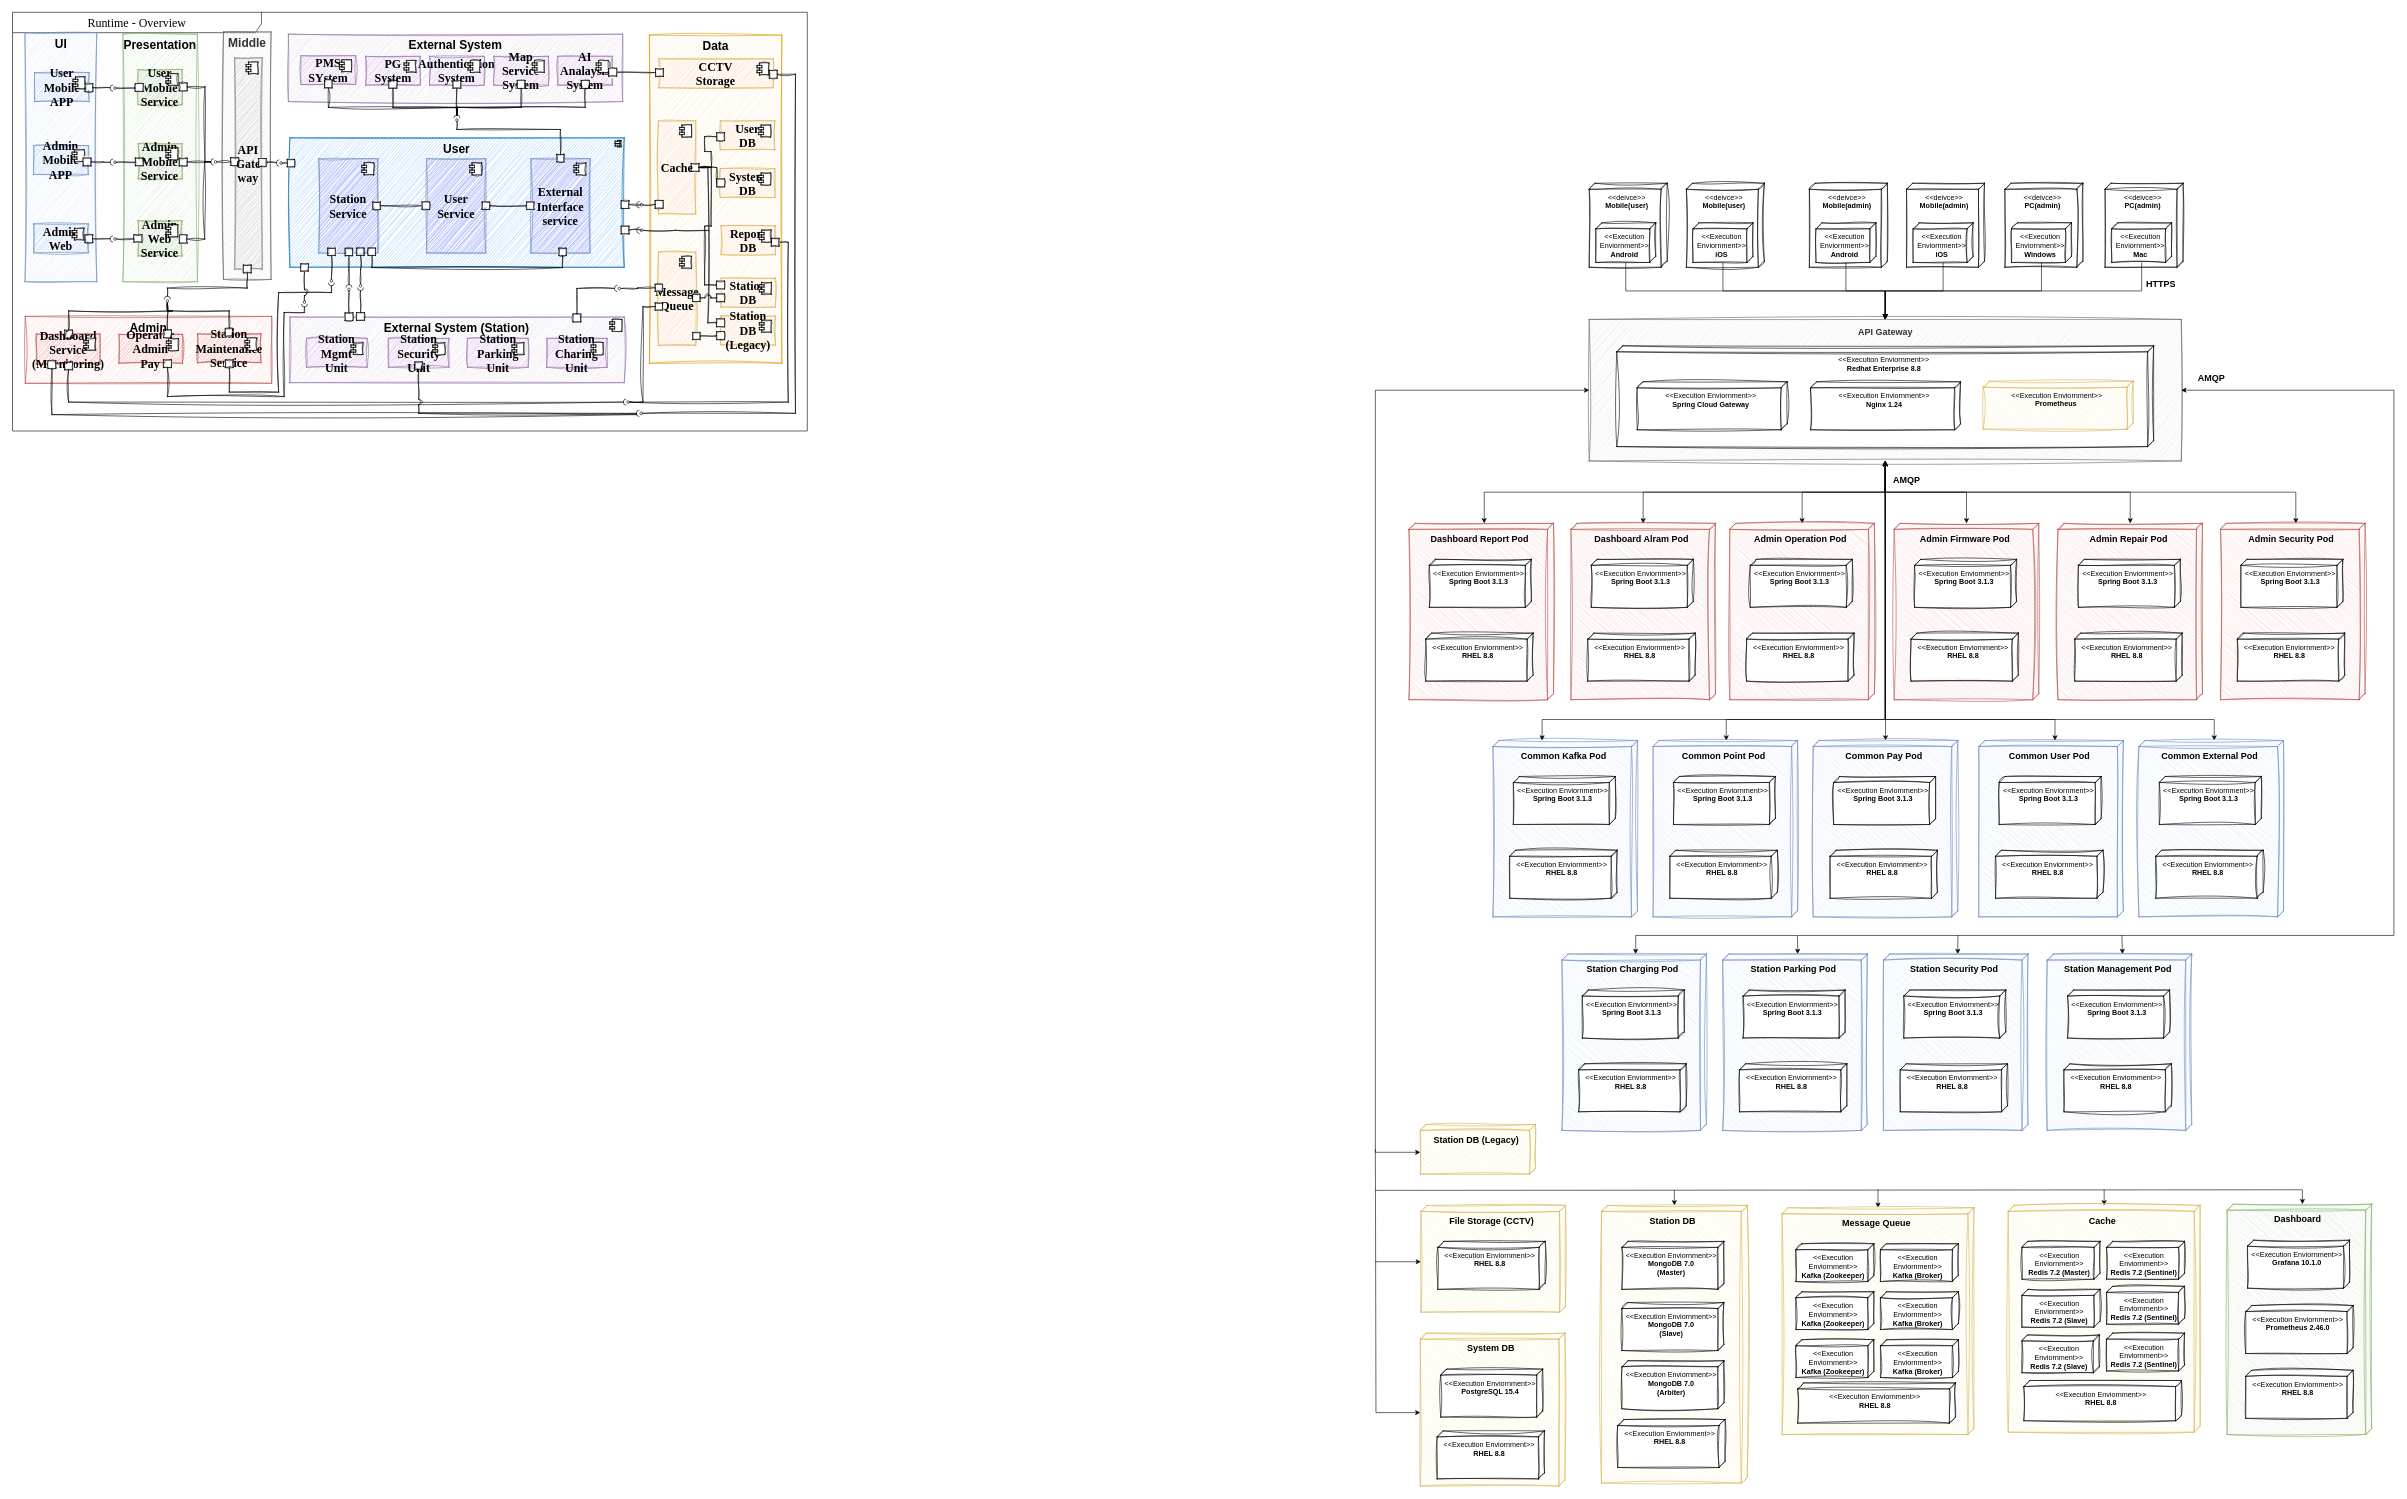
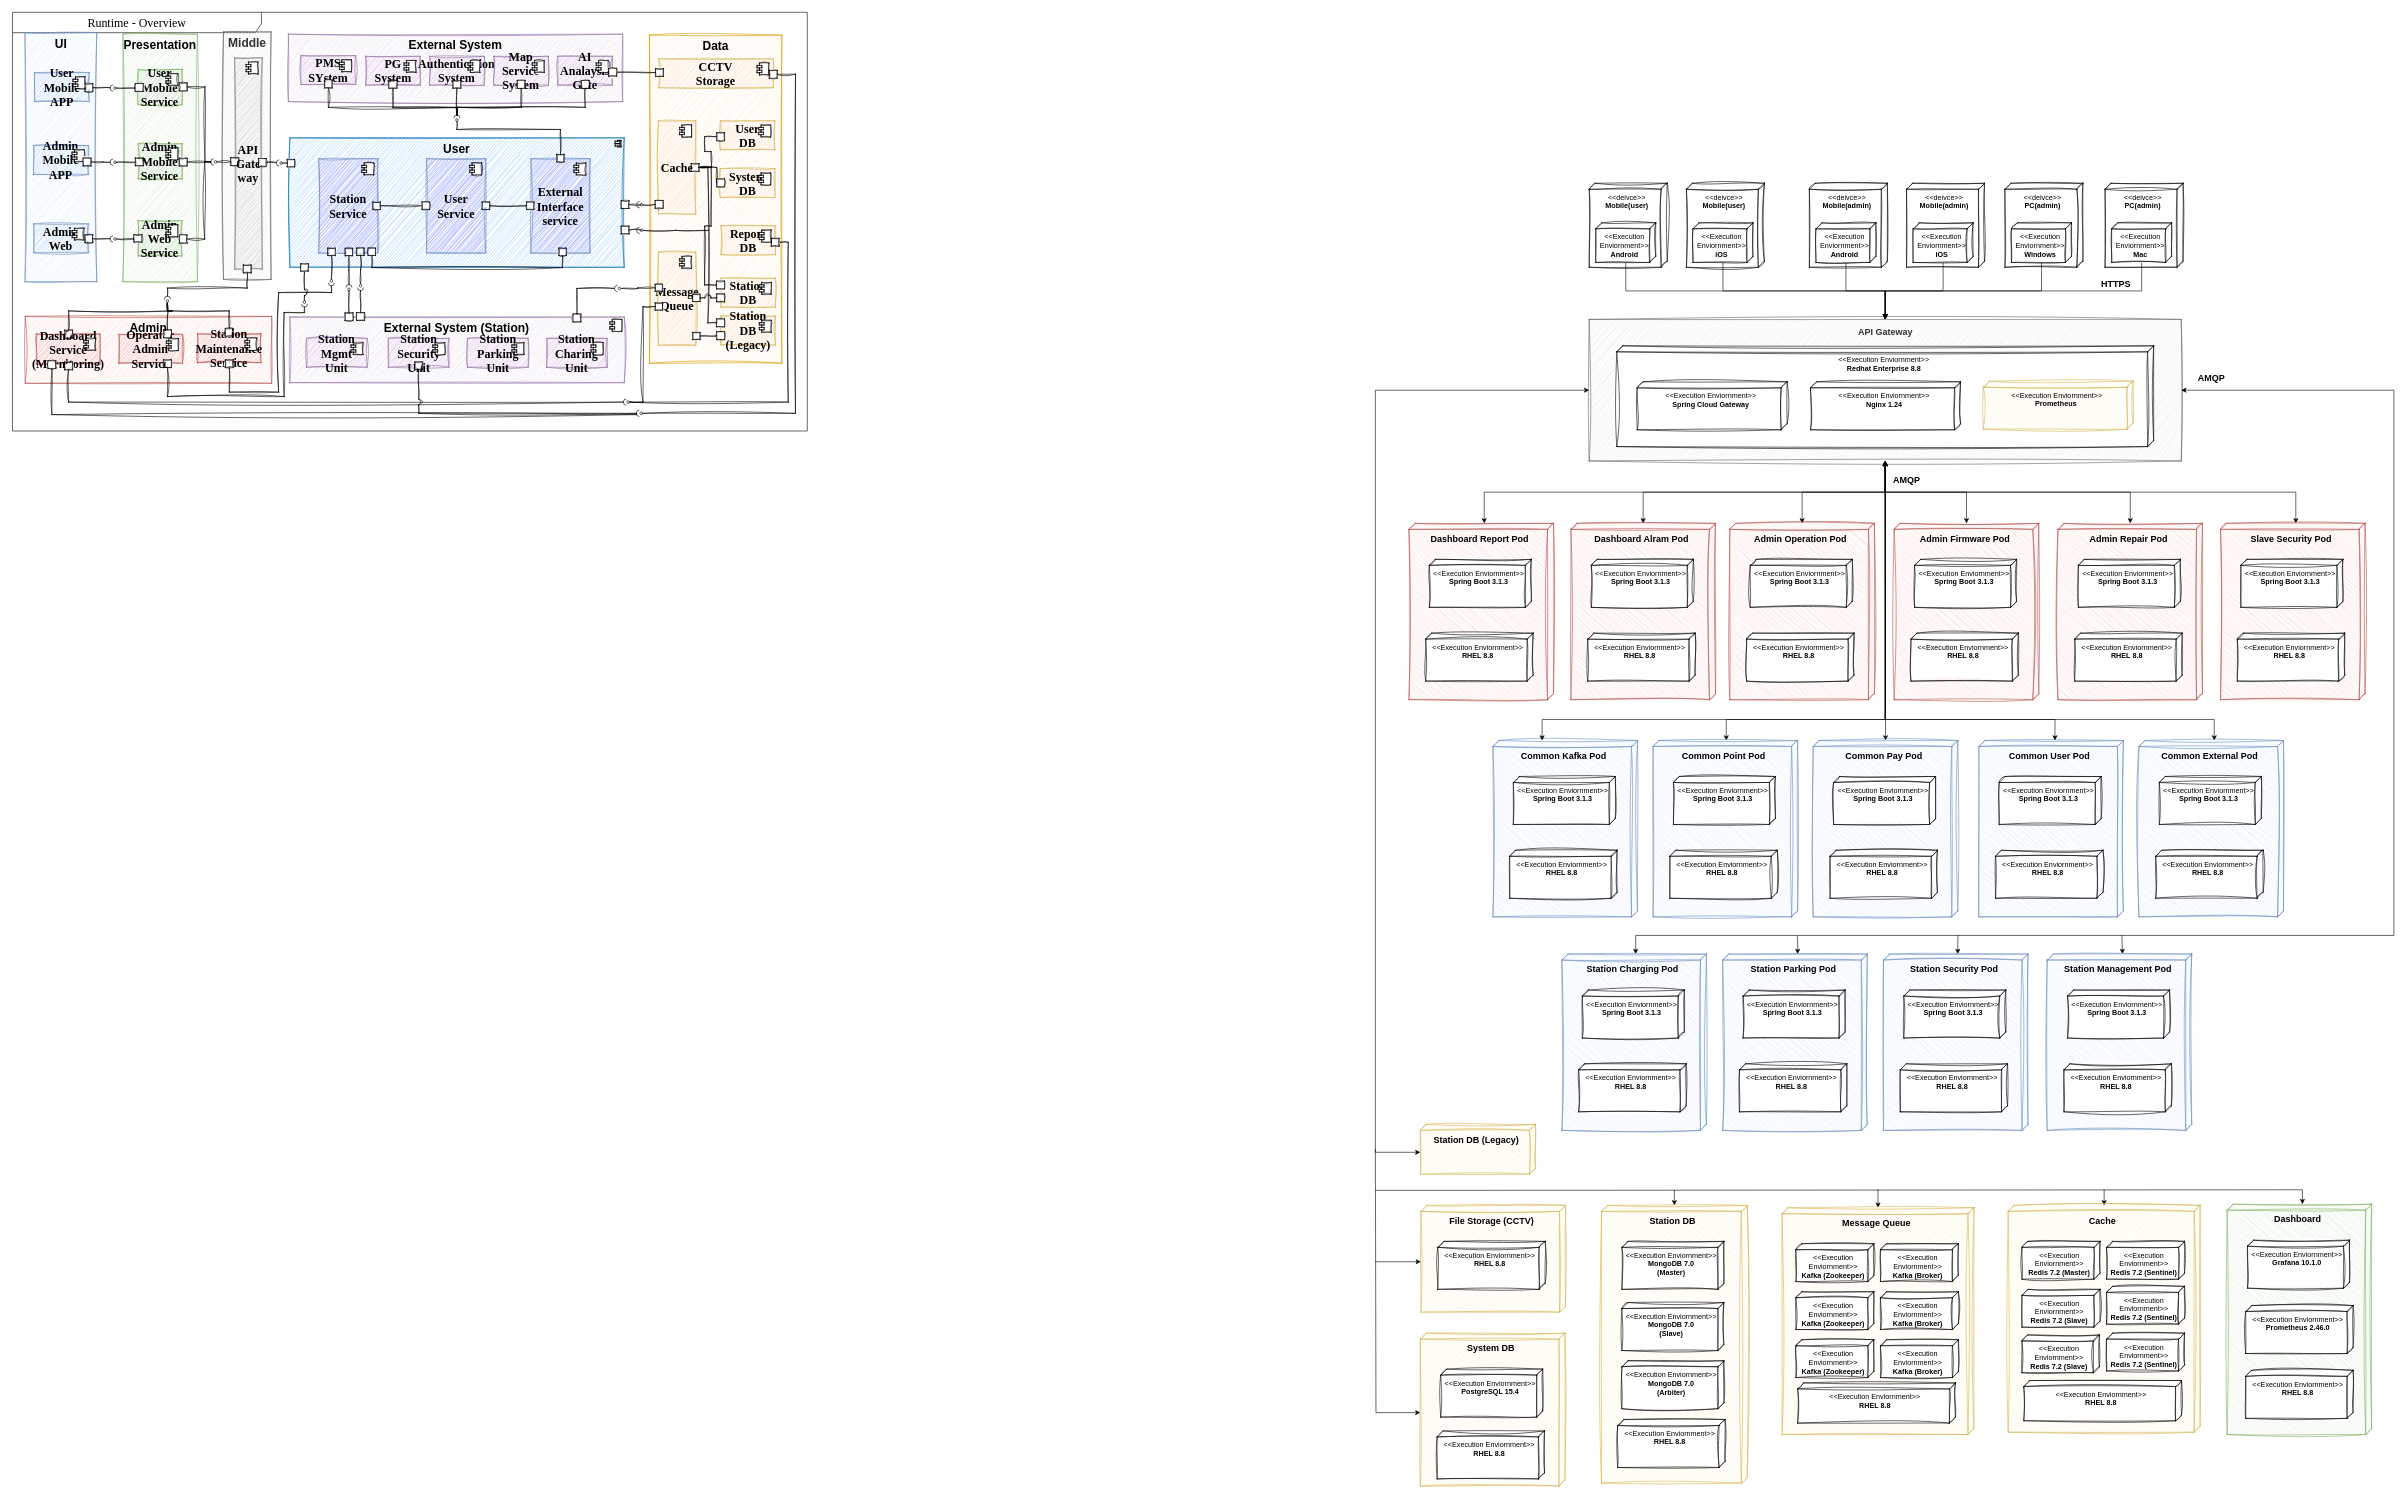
node "AI Analaysis System": label "AI Analaysis System" -> "AI Analaysis Gate"
node "HTTPS": moved (2161, 283) -> (2116, 283)
node "Operator Admin Pay": label "Operator Admin Pay" -> "Operator Admin Service"
node "Admin Security Pod": label "Admin Security Pod" -> "Slave Security Pod"
